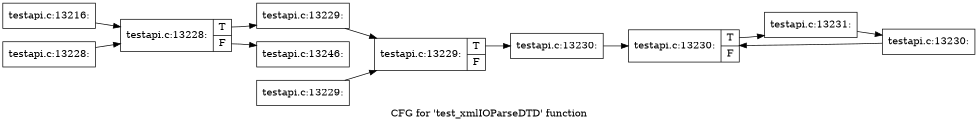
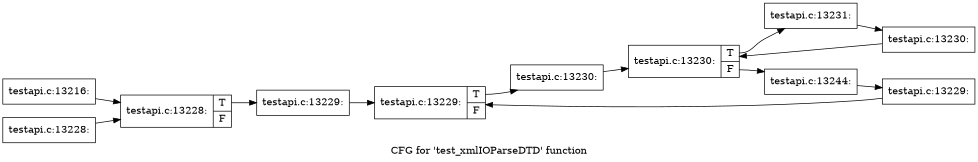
node "testapi.c:13246:": removed
node "testapi.c:13244:": added
